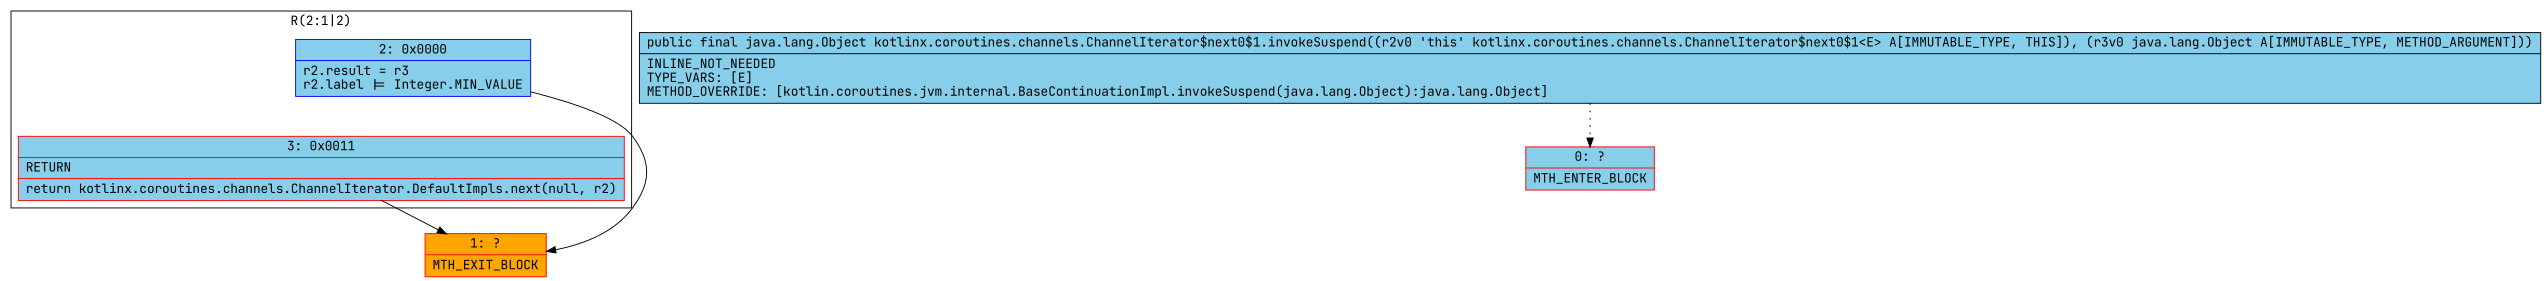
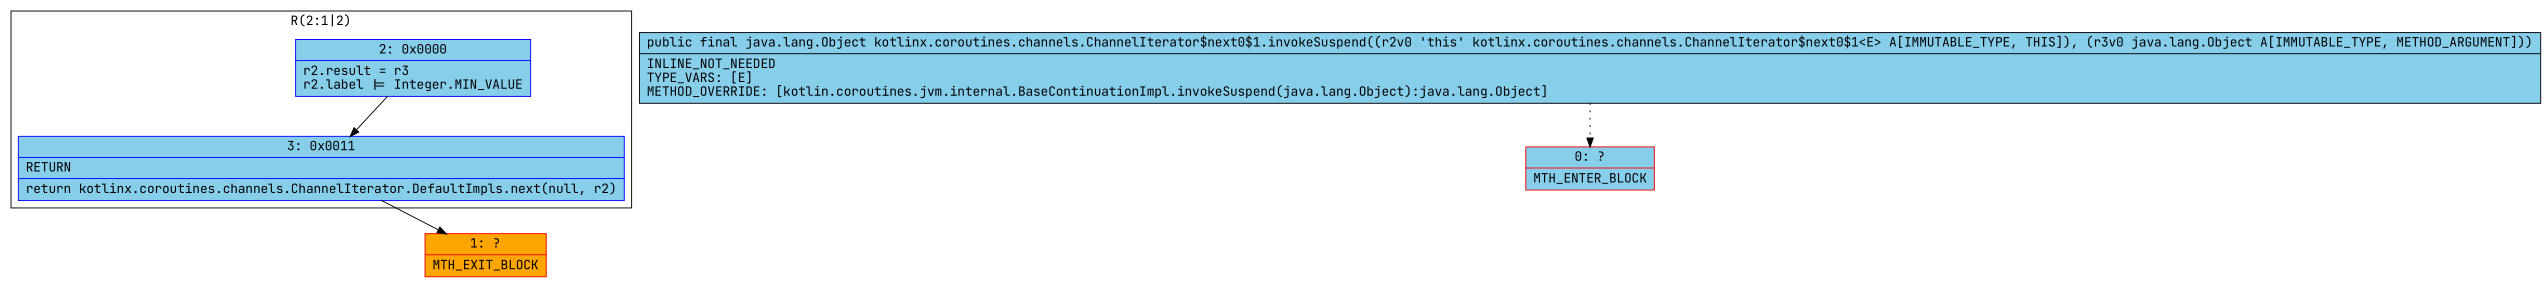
edge "2: 0x0000" -> "1: ?": now "2: 0x0000" -> "3: 0x0011"
node "3: 0x0011": color red -> blue
